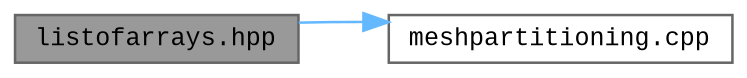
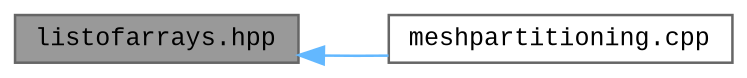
edge "listofarrays.hpp" -> "meshpartitioning.cpp": reversed
